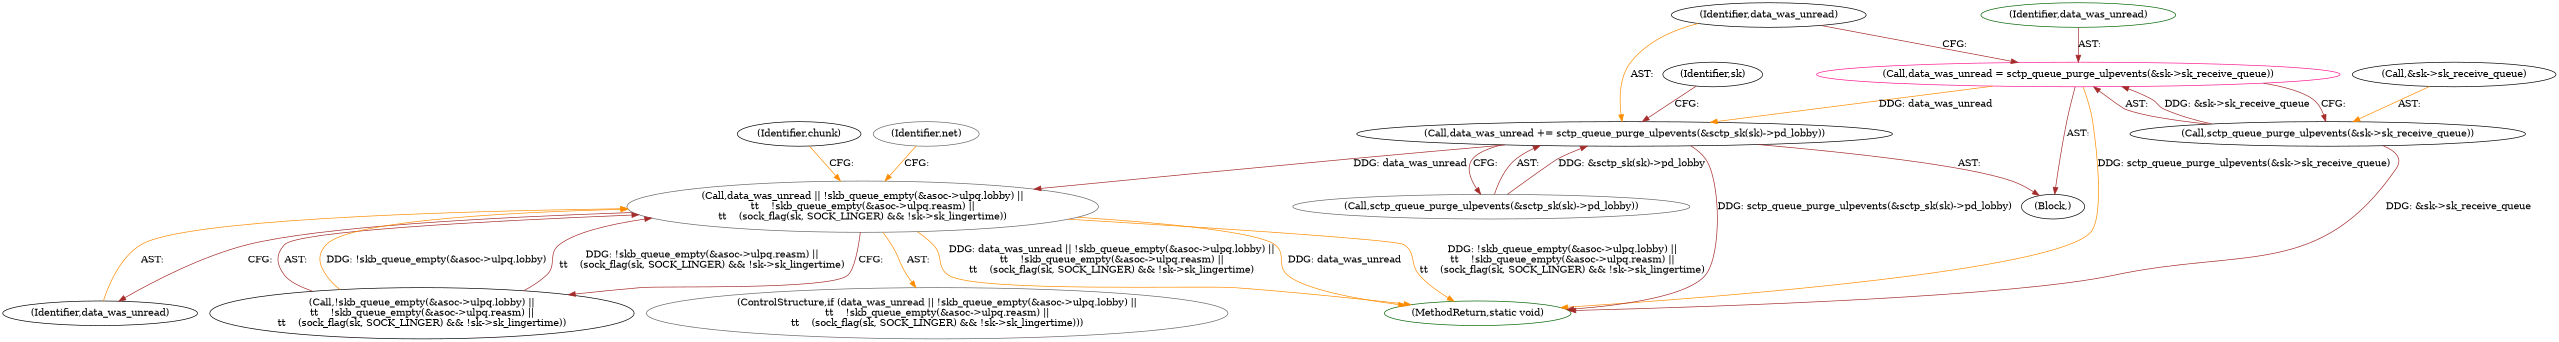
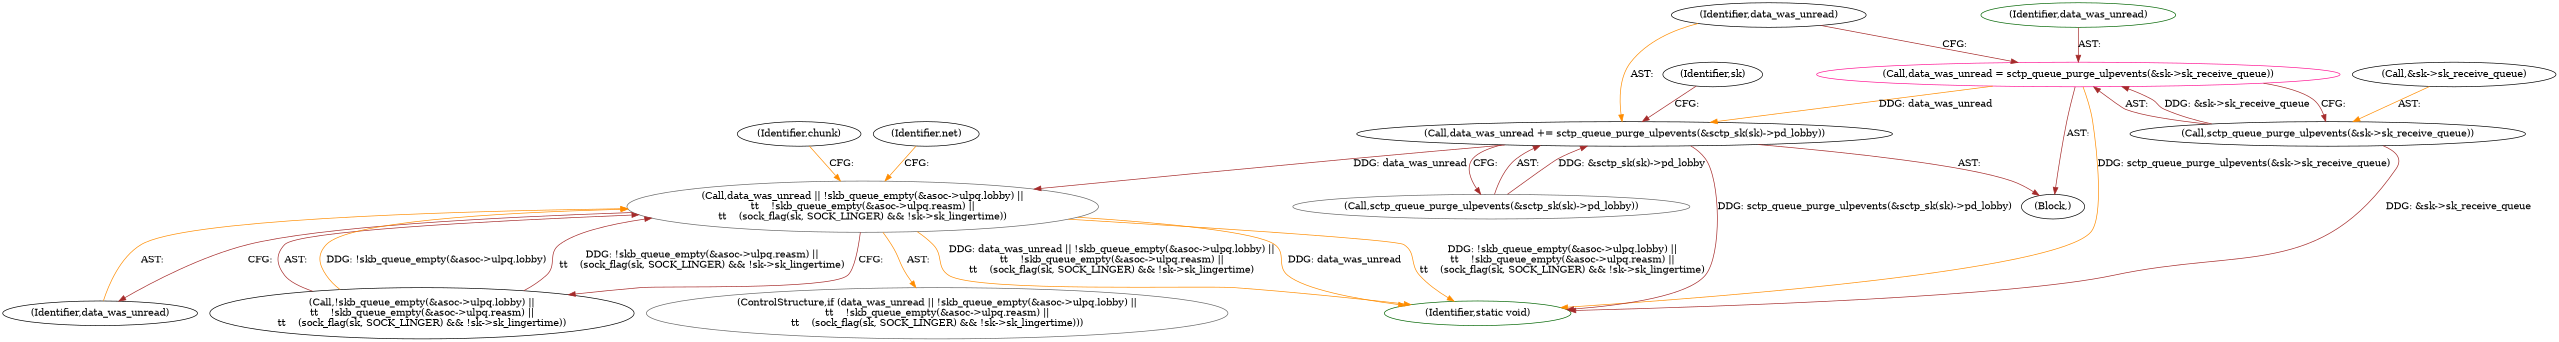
node "(Identifier,net)": color gray40 -> black
node "(MethodReturn,static void)": label "(MethodReturn,static void)" -> "(Identifier,static void)"
